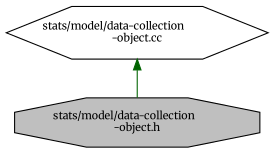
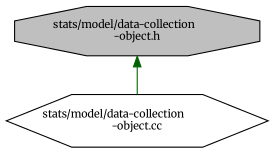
edge "stats/model/data-collection -object.h" -> "stats/model/data-collection -object.cc": reversed
